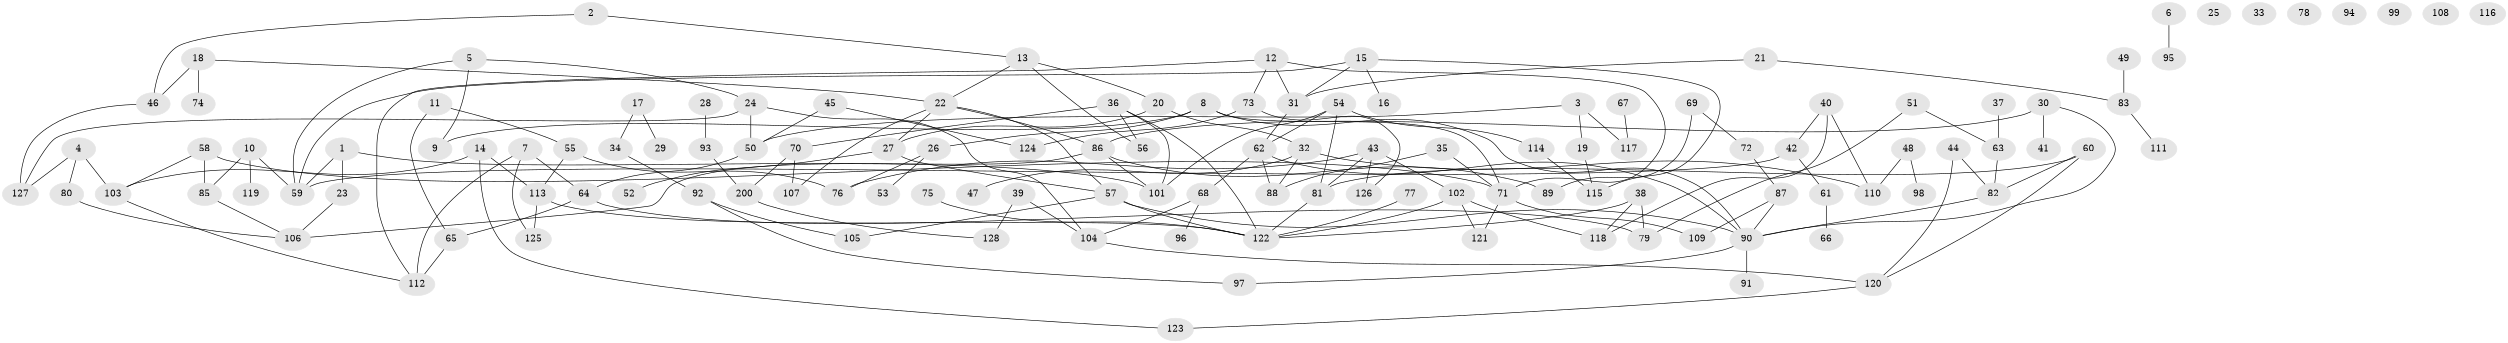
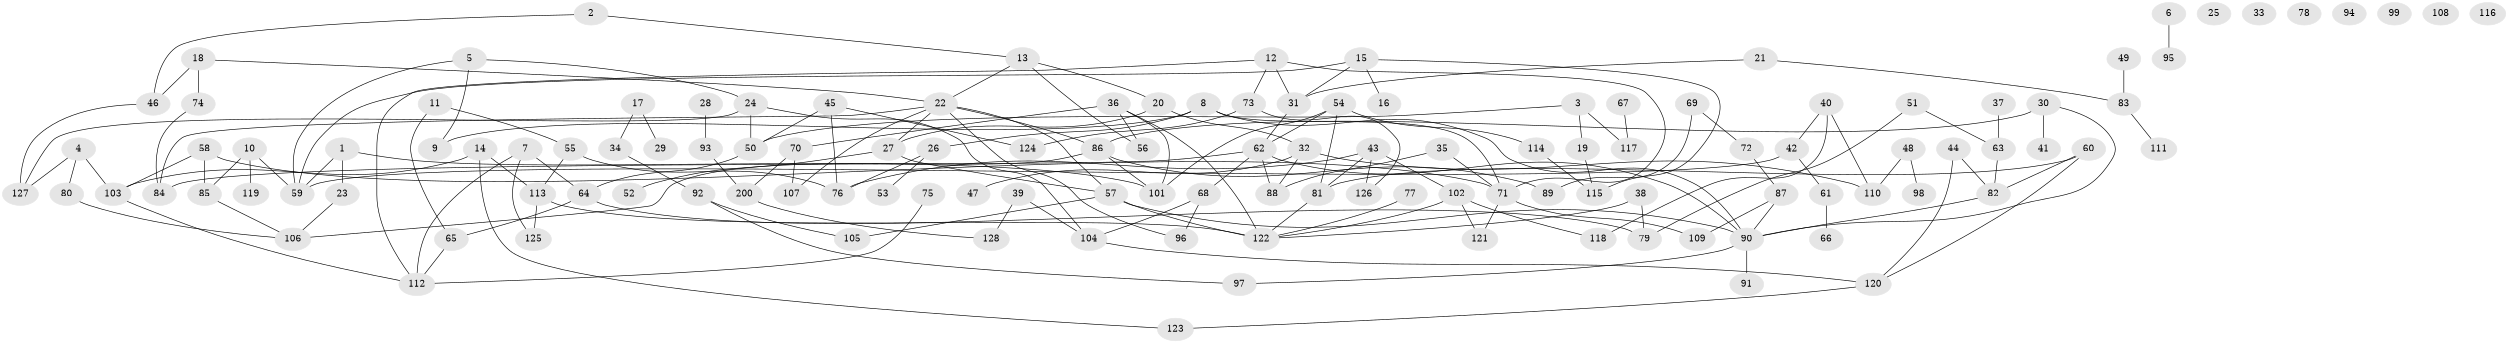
edge "45" -- "76": added
edge "22" -- "96": added
node "84": added
edge "75" -- "122": now "75" -- "112"
edge "38" -- "118": removed
